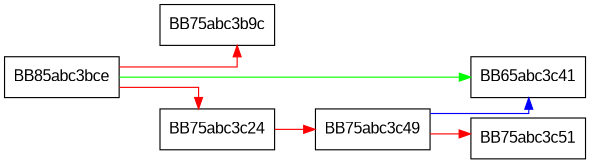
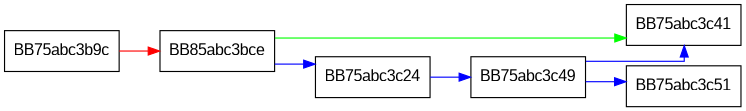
edge "BB85abc3bce" -> "BB75abc3b9c": reversed
node "BB65abc3c41": label "BB65abc3c41" -> "BB75abc3c41"
edge "BB85abc3bce" -> "BB75abc3c24": color red -> blue
edge "BB75abc3c24" -> "BB75abc3c49": color red -> blue
edge "BB75abc3c49" -> "BB75abc3c51": color red -> blue
